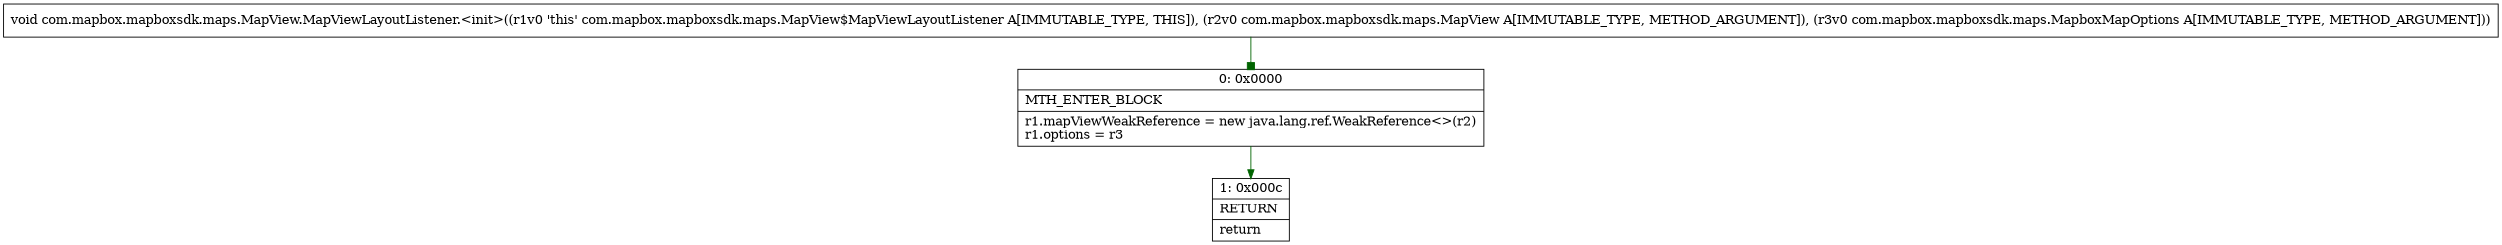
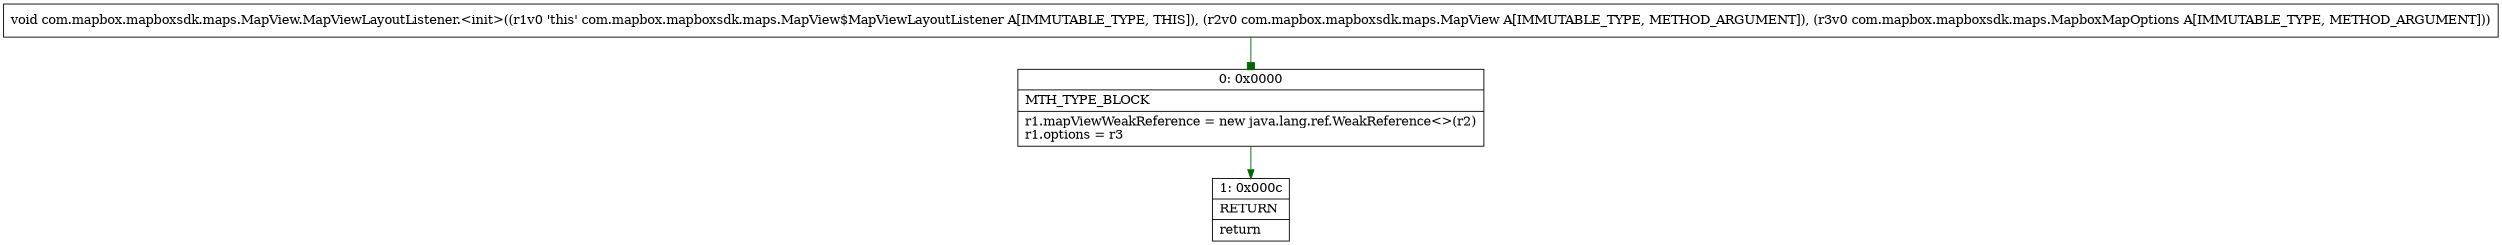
node "0: 0x0000": text "MTH_ENTER_BLOCK" -> "MTH_TYPE_BLOCK"
